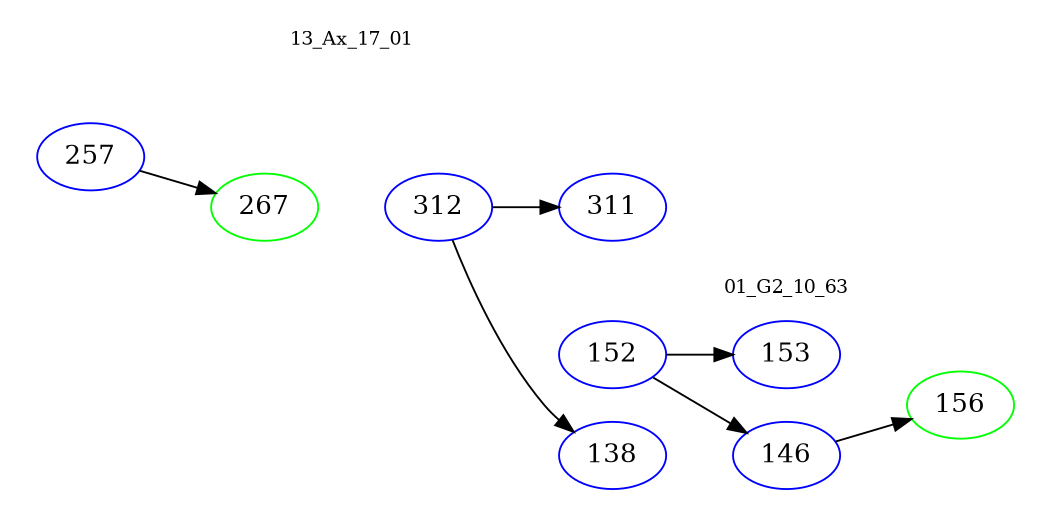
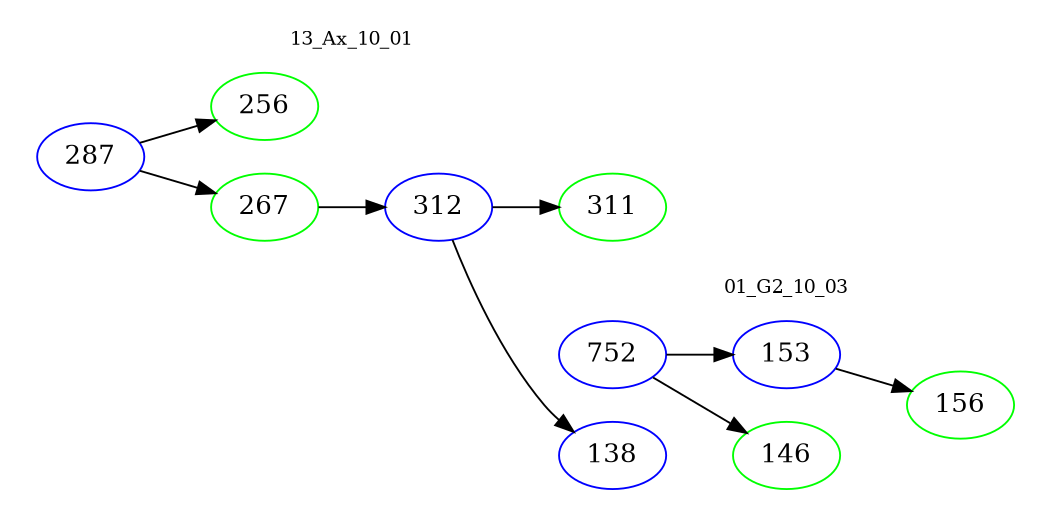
cluster "13_Ax_17_01": label "13_Ax_17_01" -> "13_Ax_10_01"
node "256": added
node "257": label "257" -> "287"
edge "267" -> "312": added
node "311": color blue -> green
cluster "01_G2_10_63": label "01_G2_10_63" -> "01_G2_10_03"
node "152": label "152" -> "752"
edge "146" -> "156": now "153" -> "156"
node "146": color blue -> green
